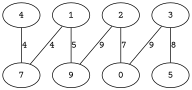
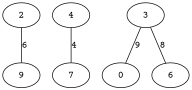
node "1": removed
edge "2" -- "9": label "9" -> "6"
edge "2" -- "0": removed, label "7"
node "5": label "5" -> "6"
